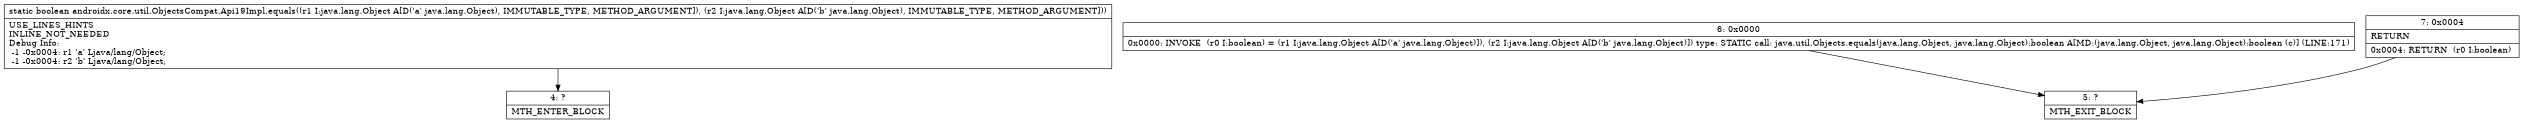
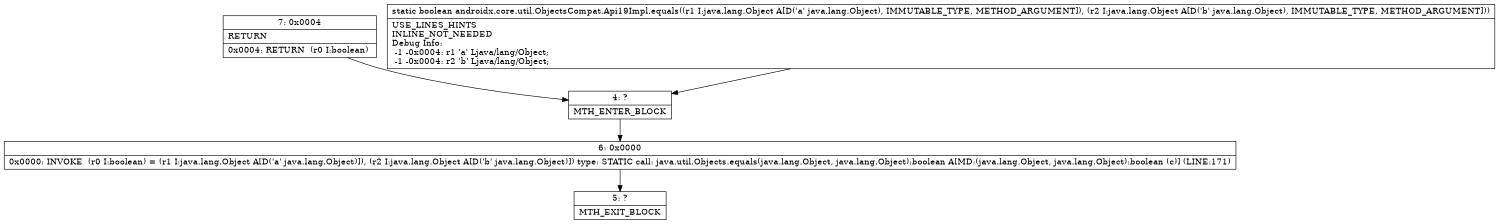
edge "7: 0x0004" -> "5: ?": now "7: 0x0004" -> "4: ?"
edge "4: ?" -> "6: 0x0000": added
